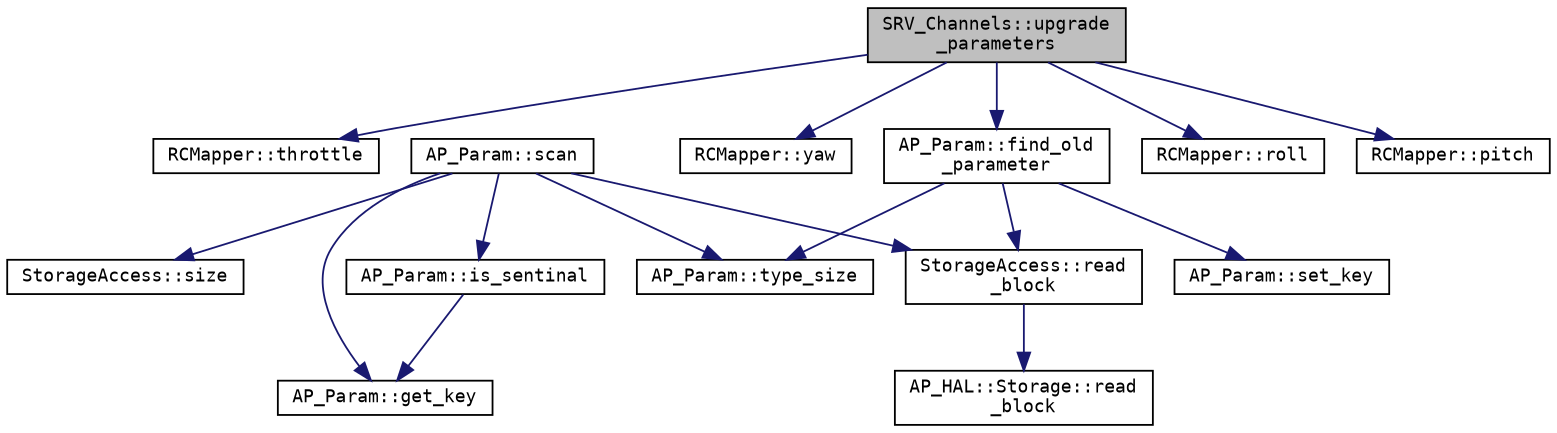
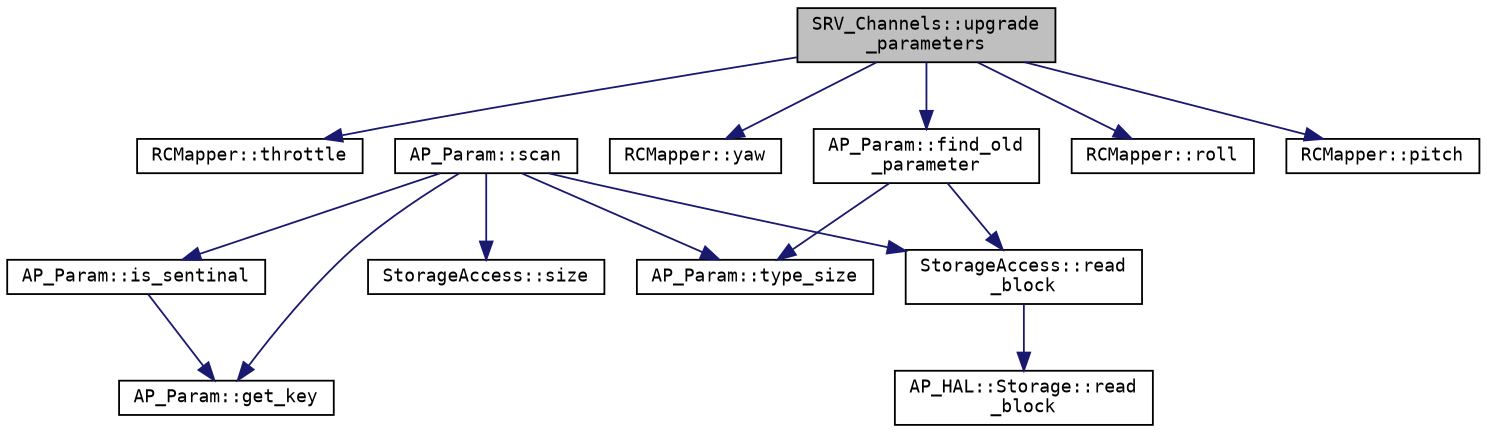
node "AP_Param::set_key": removed
